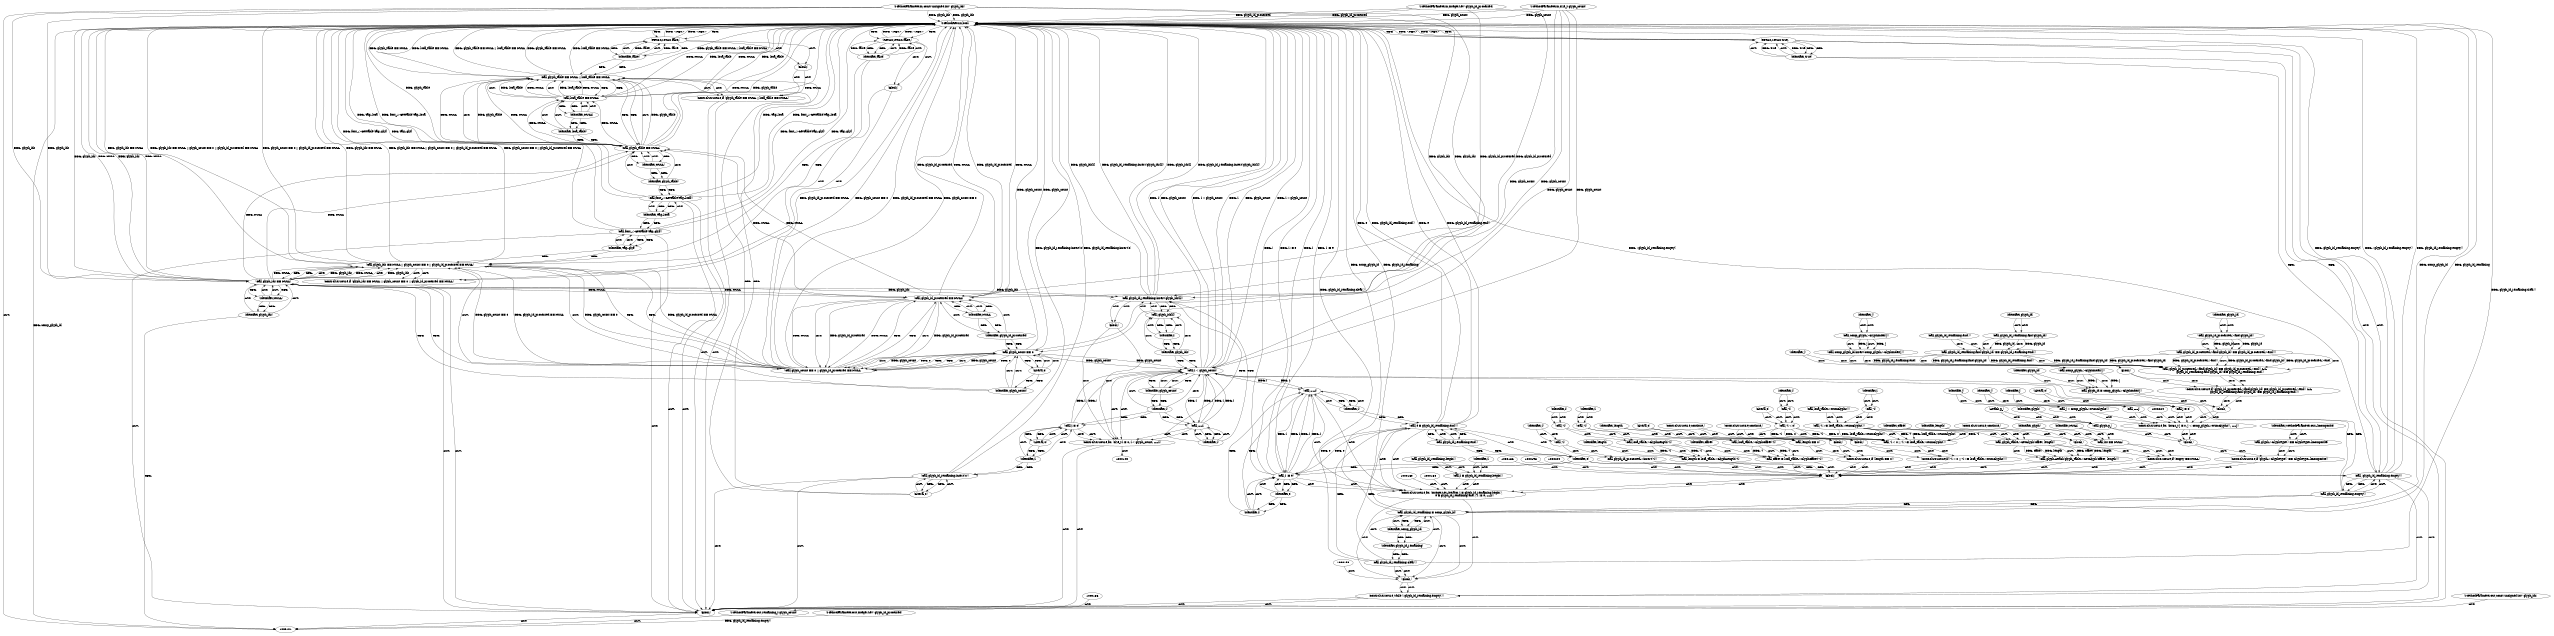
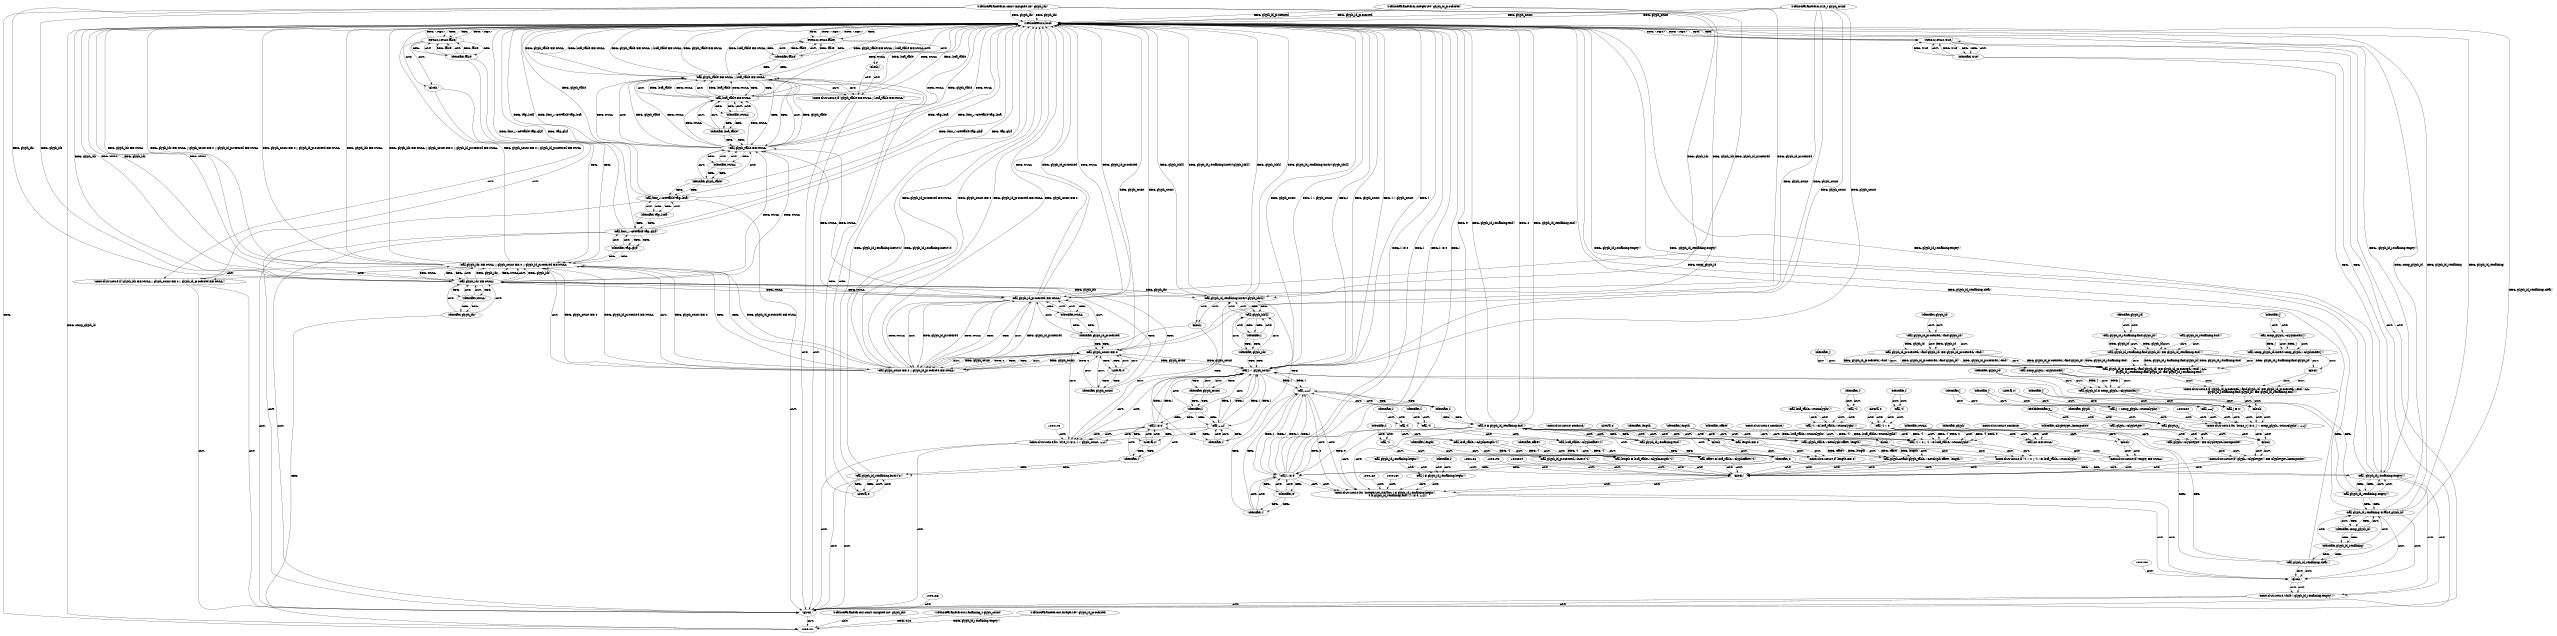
edge "(MethodParameterIn,const unsigned int* glyph_ids)" -> "1000101": label "AST: " -> "DDG: "
node "(Attach,p_)": label "(Attach,p_)" -> "(FieldIdentifier,p_)"
node "(Call,glyph->GlyphType())": added
node "(Identifier,MethodParameterOut::kComposite)": label "(Identifier,MethodParameterOut::kComposite)" -> "(Identifier,GlyphType::kComposite)"
edge "(ControlStructure,for (size_t i = 0; i < glyph_count; ++i))" -> "1000140": reversed
node "(Call,glyph_id_remaining = comp_glyph_id)": label "(Call,glyph_id_remaining = comp_glyph_id)" -> "(Call,glyph_id_remaining = false_glyph_id)"
edge "(MethodParameterOut,const unsigned int* glyph_ids)" -> "(MethodParameterOut,remaining_t glyph_count)": now "(MethodParameterOut,const unsigned int* glyph_ids)" -> "1000101"
edge "(MethodParameterOut,remaining_t glyph_count)" -> "1000101": label "AST: " -> "DDG: true"
